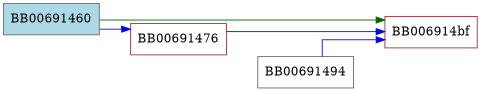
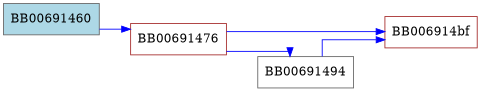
edge "BB00691460" -> "BB006914bf": removed
edge "BB00691476" -> "BB00691494": added
